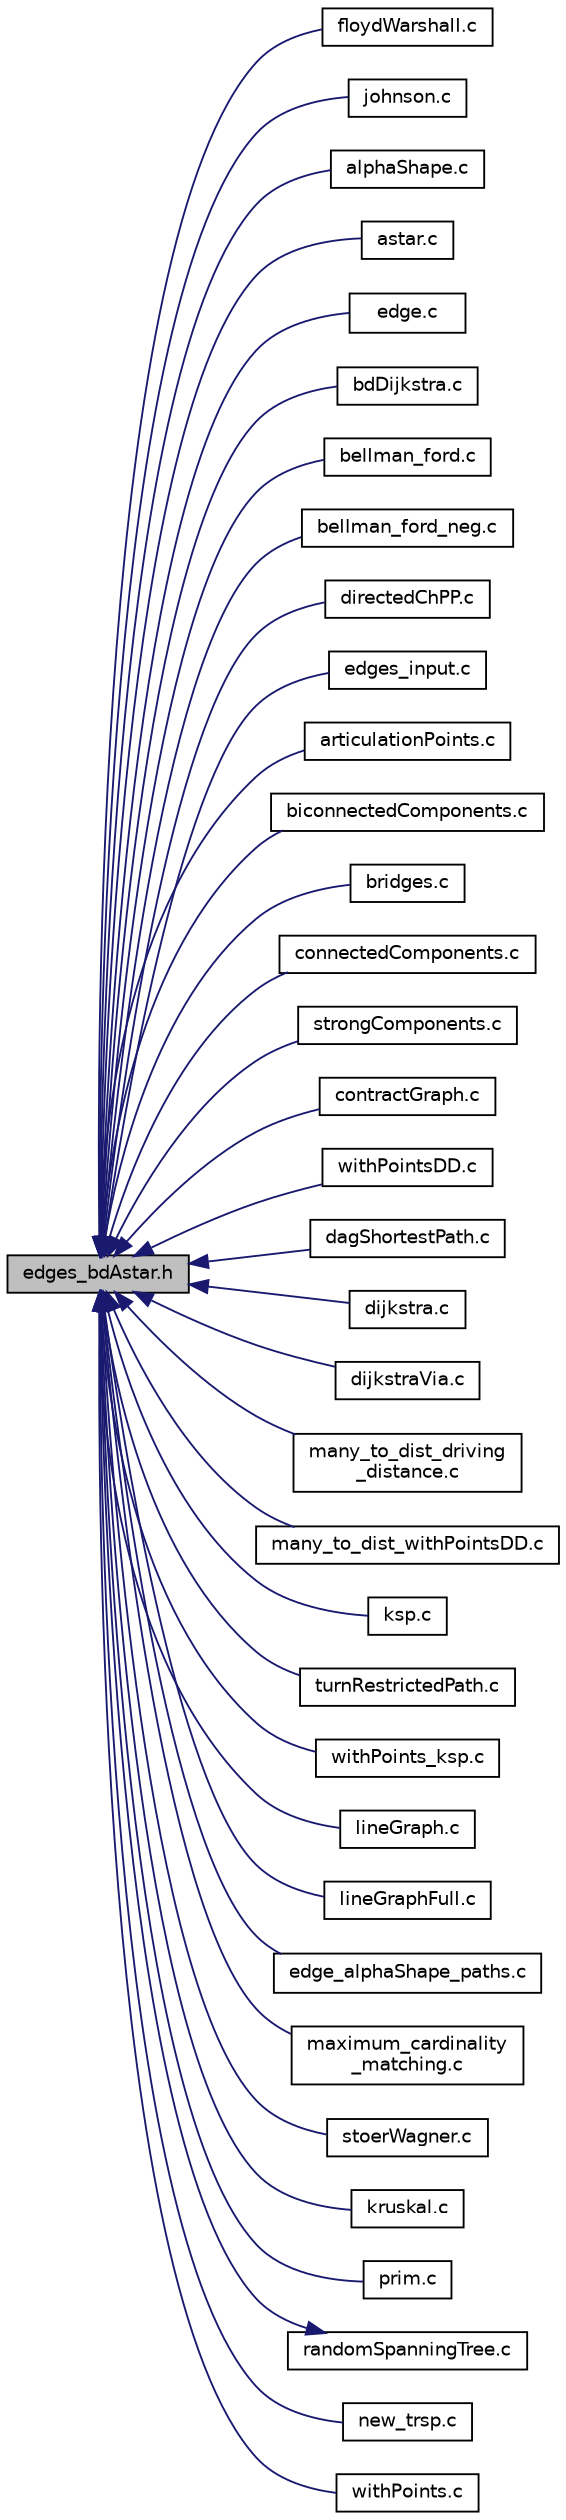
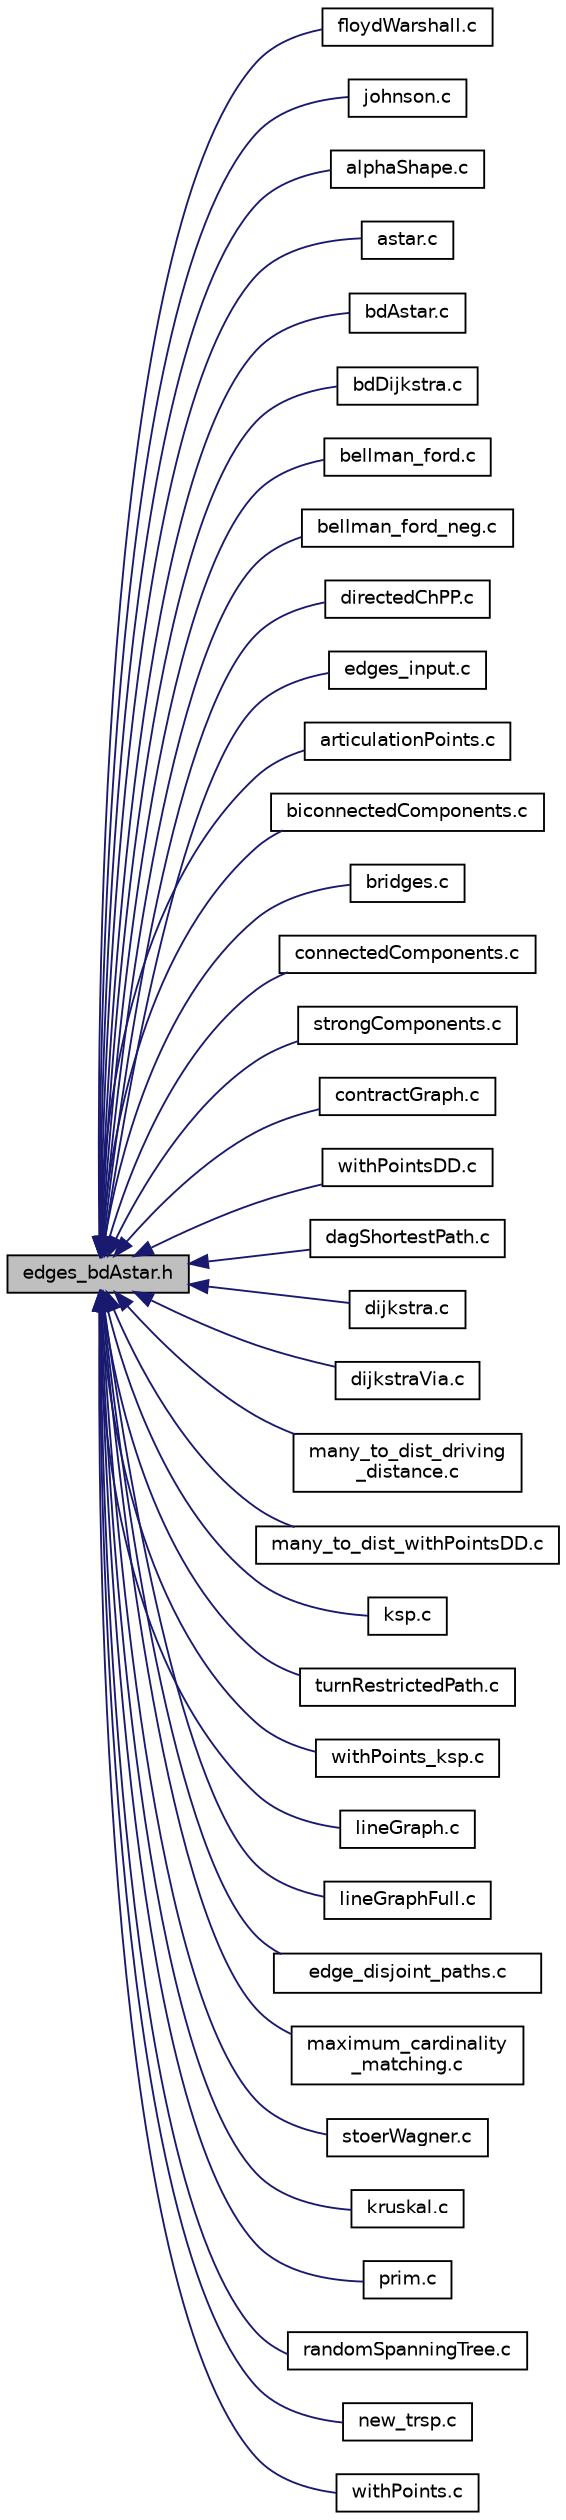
node "edge.c": label "edge.c" -> "bdAstar.c"
node "edge_alphaShape_paths.c": label "edge_alphaShape_paths.c" -> "edge_disjoint_paths.c"
edge "edges_bdAstar.h" -> "randomSpanningTree.c": reversed
